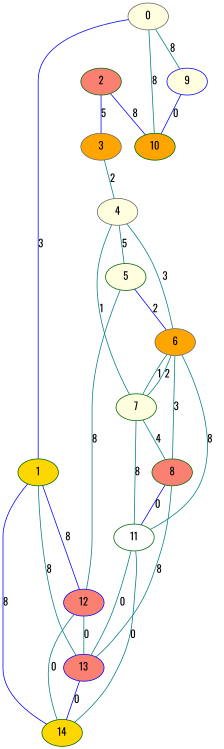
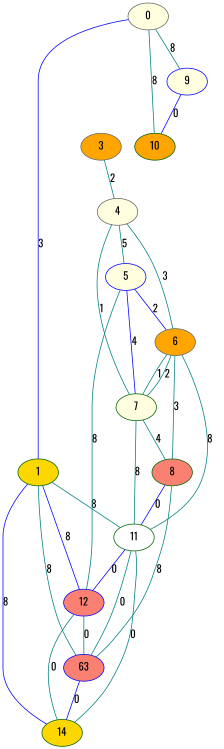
node "2": removed
node "5": color darkgreen -> blue
edge "5" -- "7": added, label "4"
edge "1" -- "11": added, label "8"
edge "11" -- "12": added, label "0"
node "13": label "13" -> "63"
